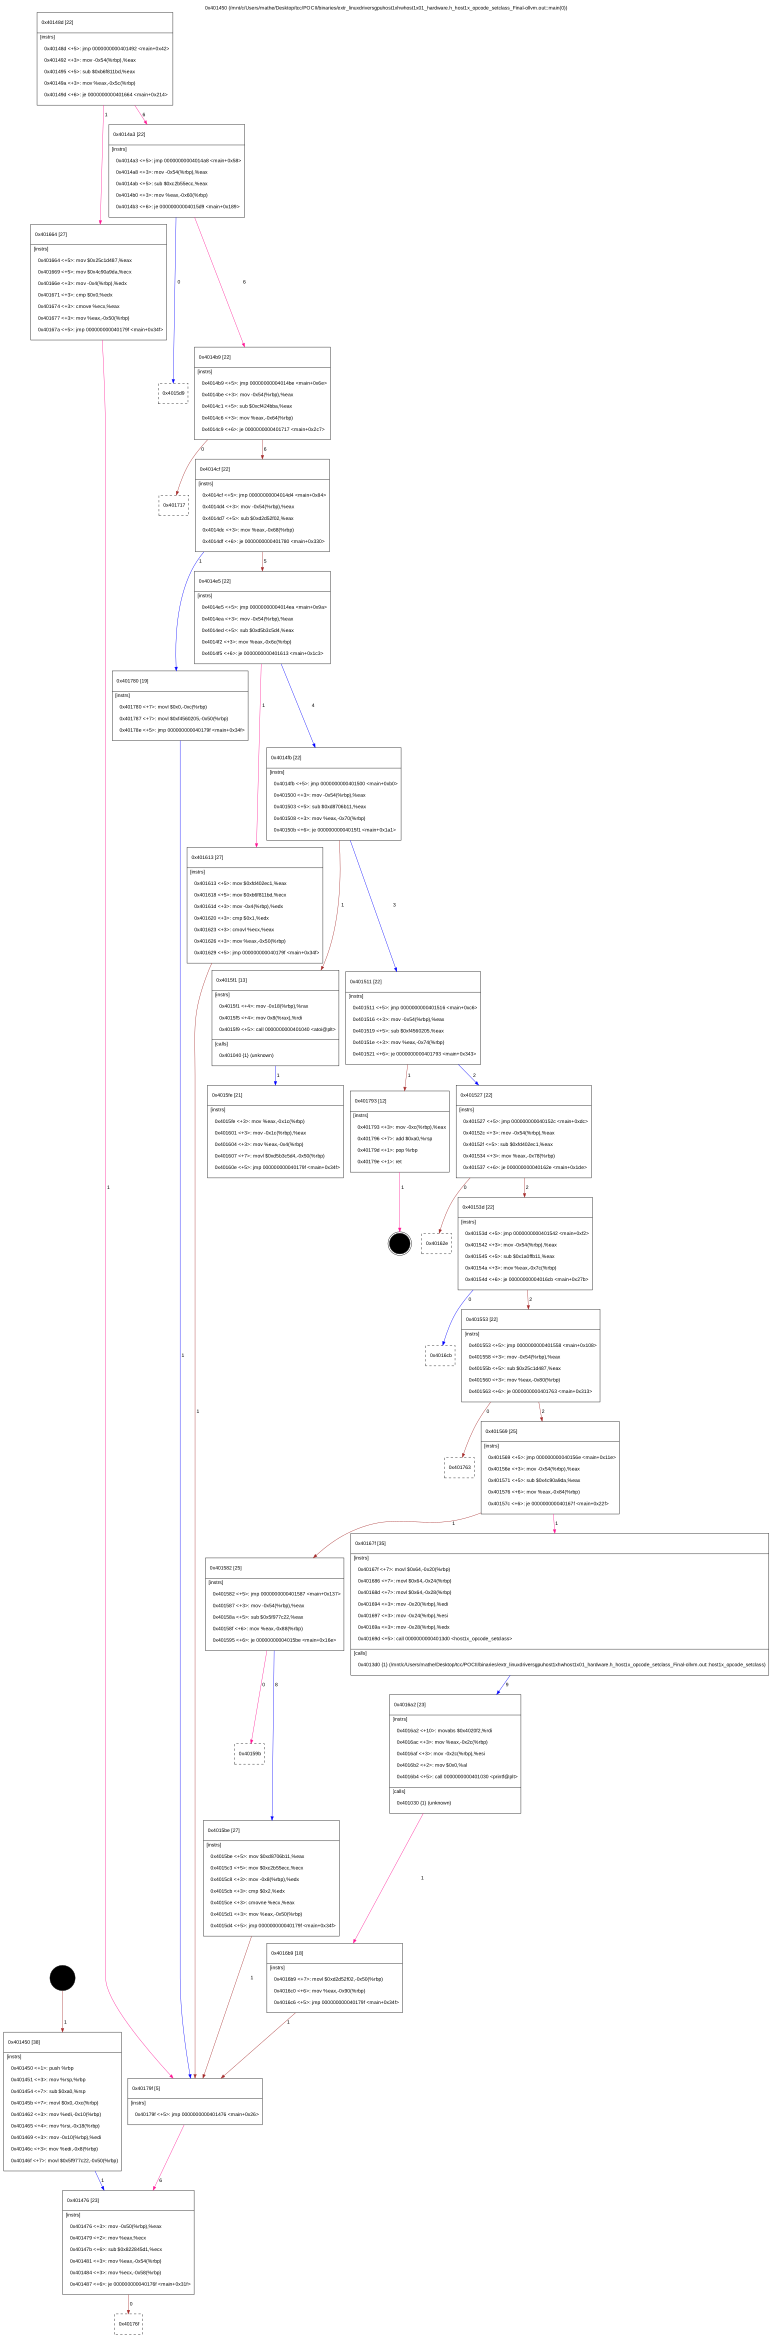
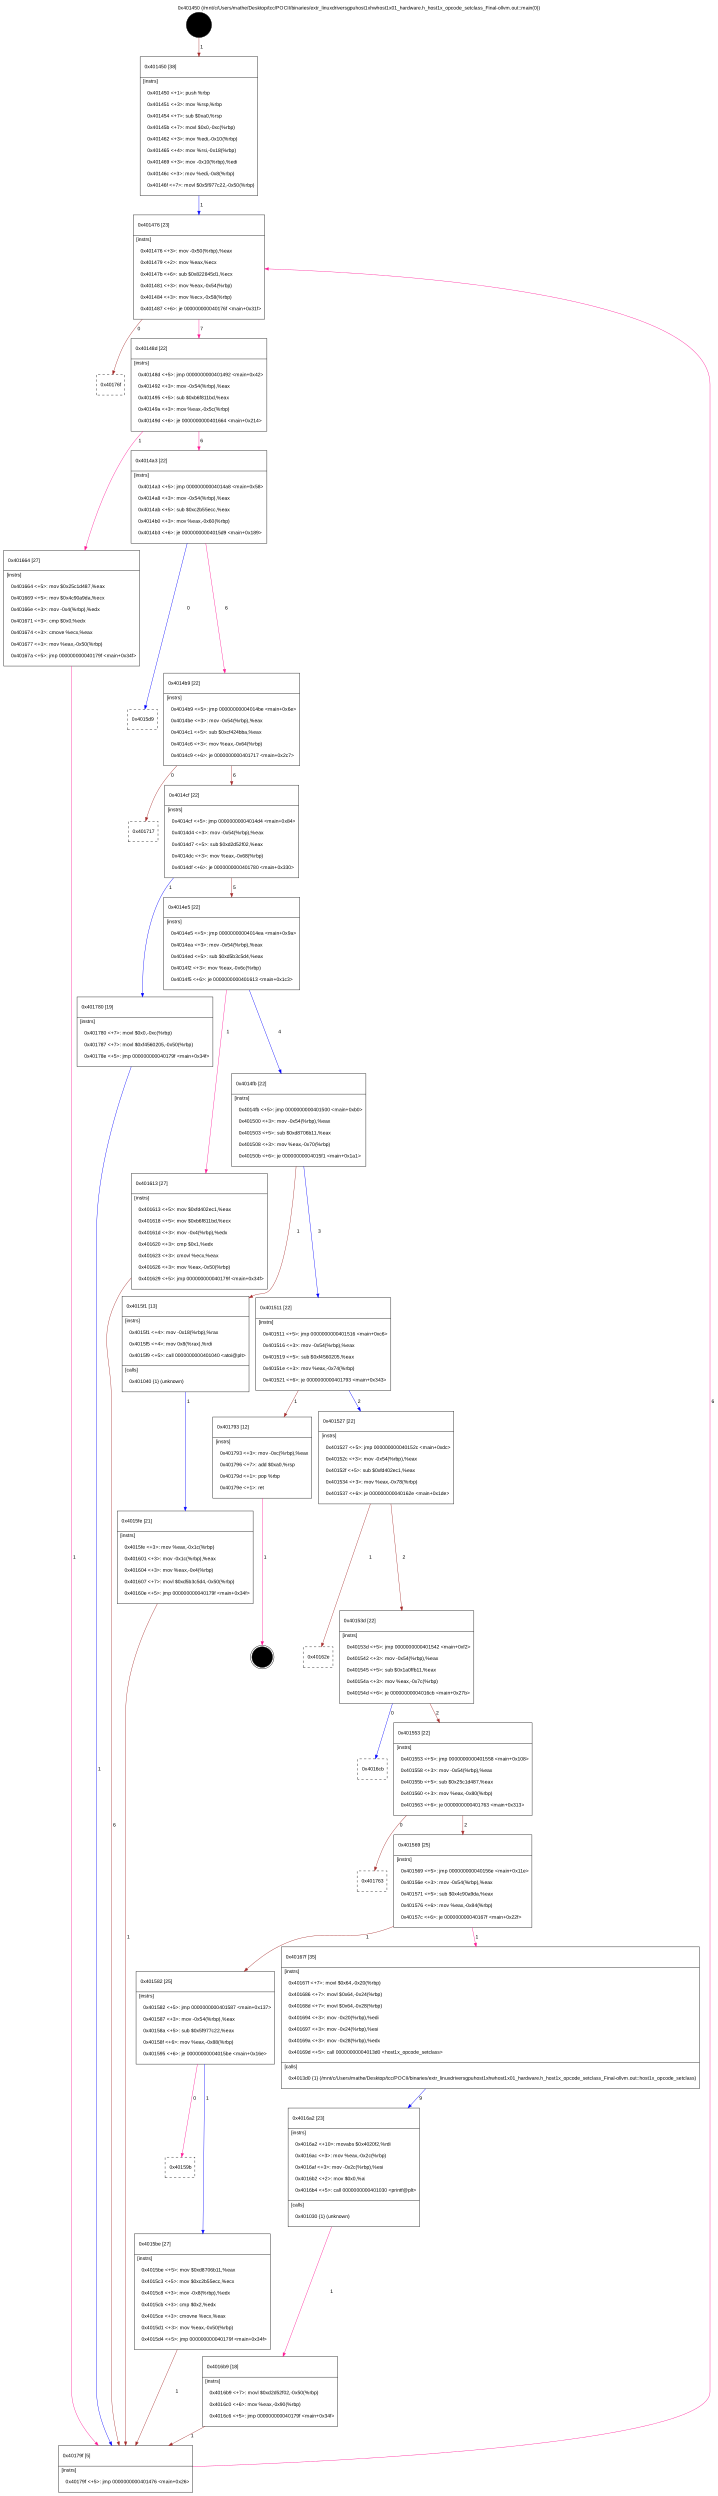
edge "0x401476 [23]" -> "0x40148d [22]": added, label "7"
edge "0x401527 [22]" -> "0x40162e": label " 0" -> " 1"
edge "0x401613 [27]" -> "0x40179f [5]": label " 1" -> " 6"
edge "0x401582 [25]" -> "0x4015be [27]": label " 8" -> " 1"
edge "0x4015fe [21]" -> "0x40179f [5]": added, label "1"
